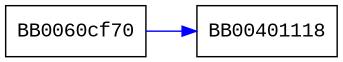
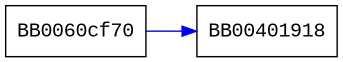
node "BB00401118": label "BB00401118" -> "BB00401918"
